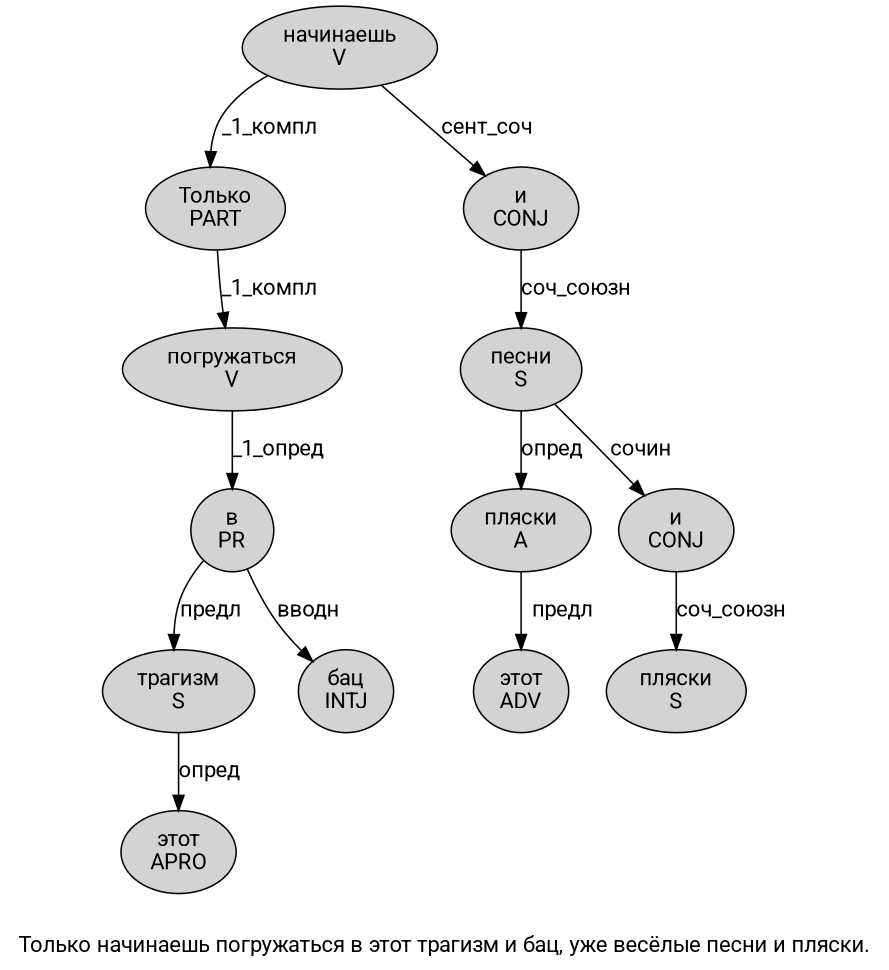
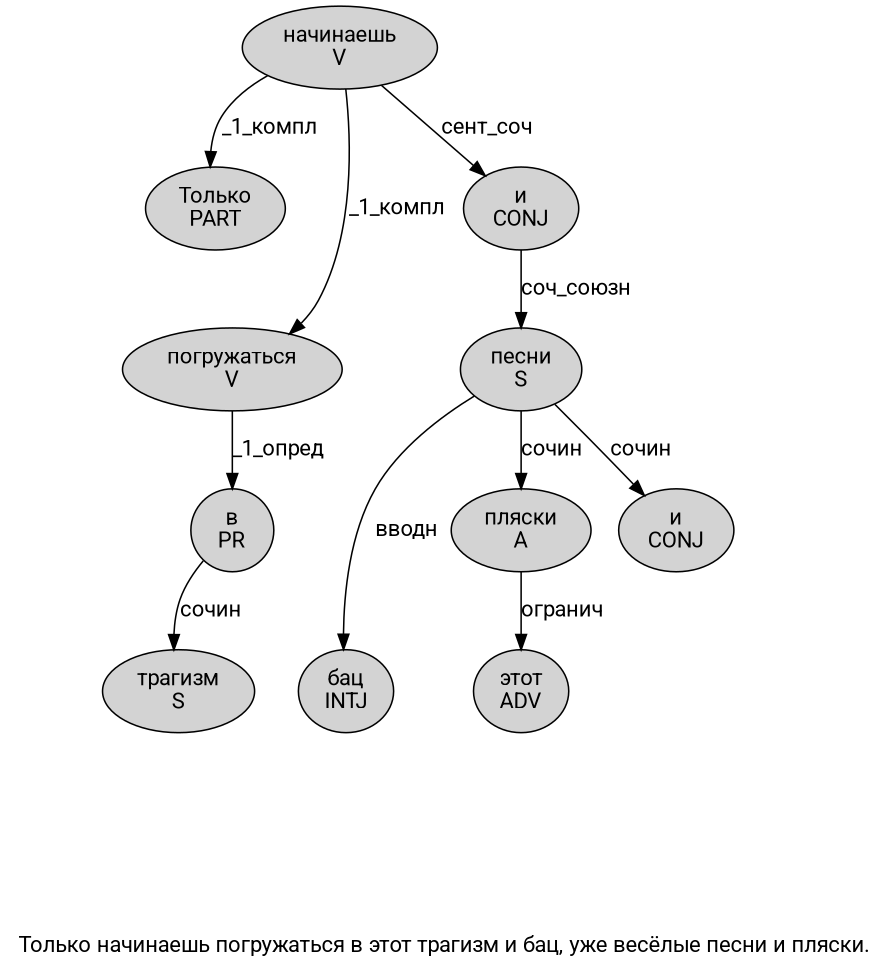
edge "Только PART" -> "погружаться V": now "начинаешь V" -> "погружаться V"
edge "песни S" -> "пляски A": label "опред" -> "сочин"
edge "в PR" -> "трагизм S": label "предл" -> "сочин"
edge "пляски A" -> "этот ADV": label "предл" -> "огранич"
edge "в PR" -> "бац INTJ": now "песни S" -> "бац INTJ"
node "пляски S": removed
node "этот APRO": removed
